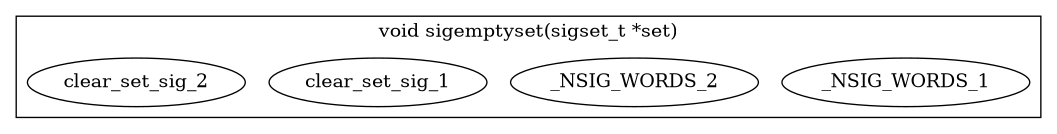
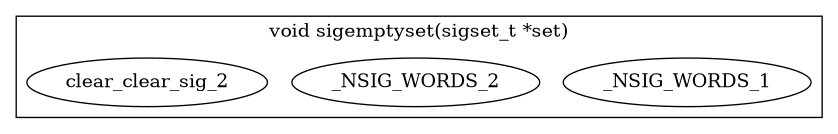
node "clear_set_sig_2": label "clear_set_sig_2" -> "clear_clear_sig_2"
node "clear_set_sig_1": removed
